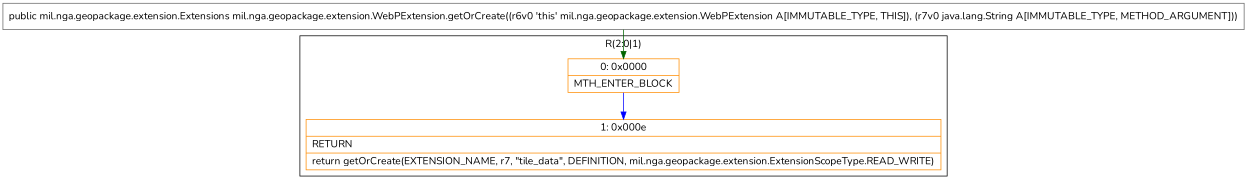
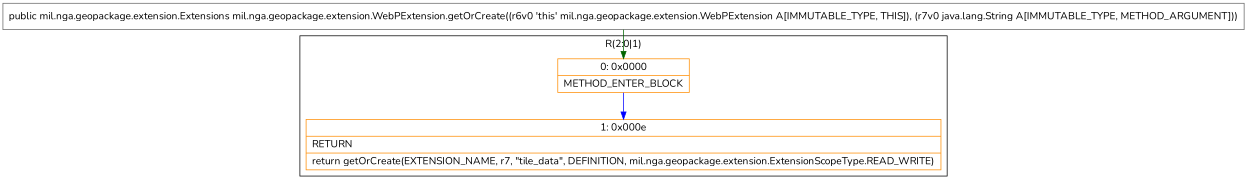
node "0: 0x0000": text "MTH_ENTER_BLOCK" -> "METHOD_ENTER_BLOCK"
